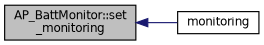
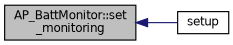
node "monitoring": label "monitoring" -> "setup"
